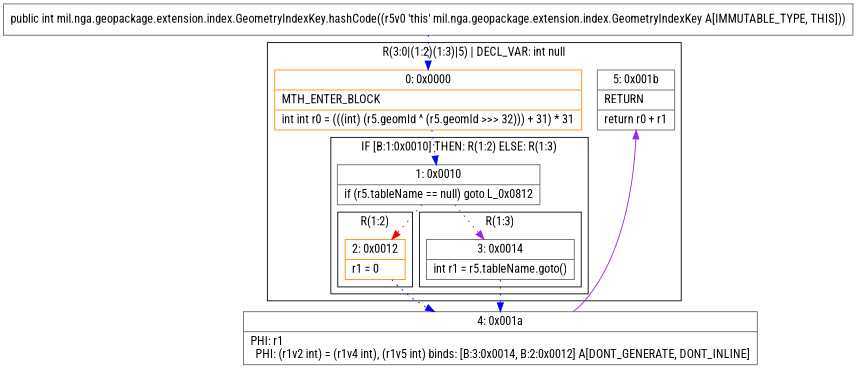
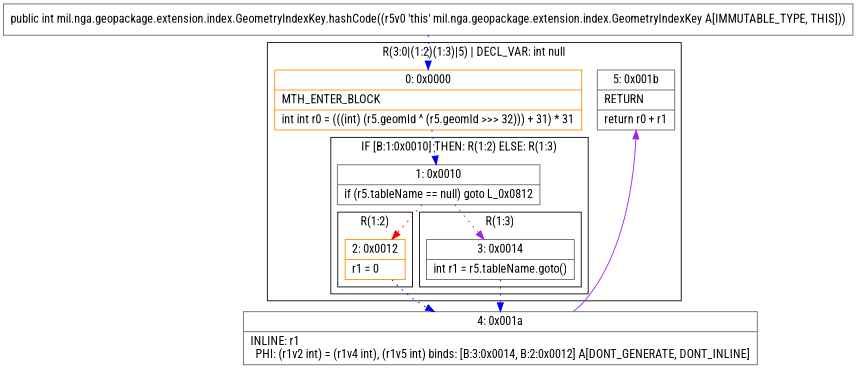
node "4: 0x001a": text "PHI: r1" -> "INLINE: r1"
